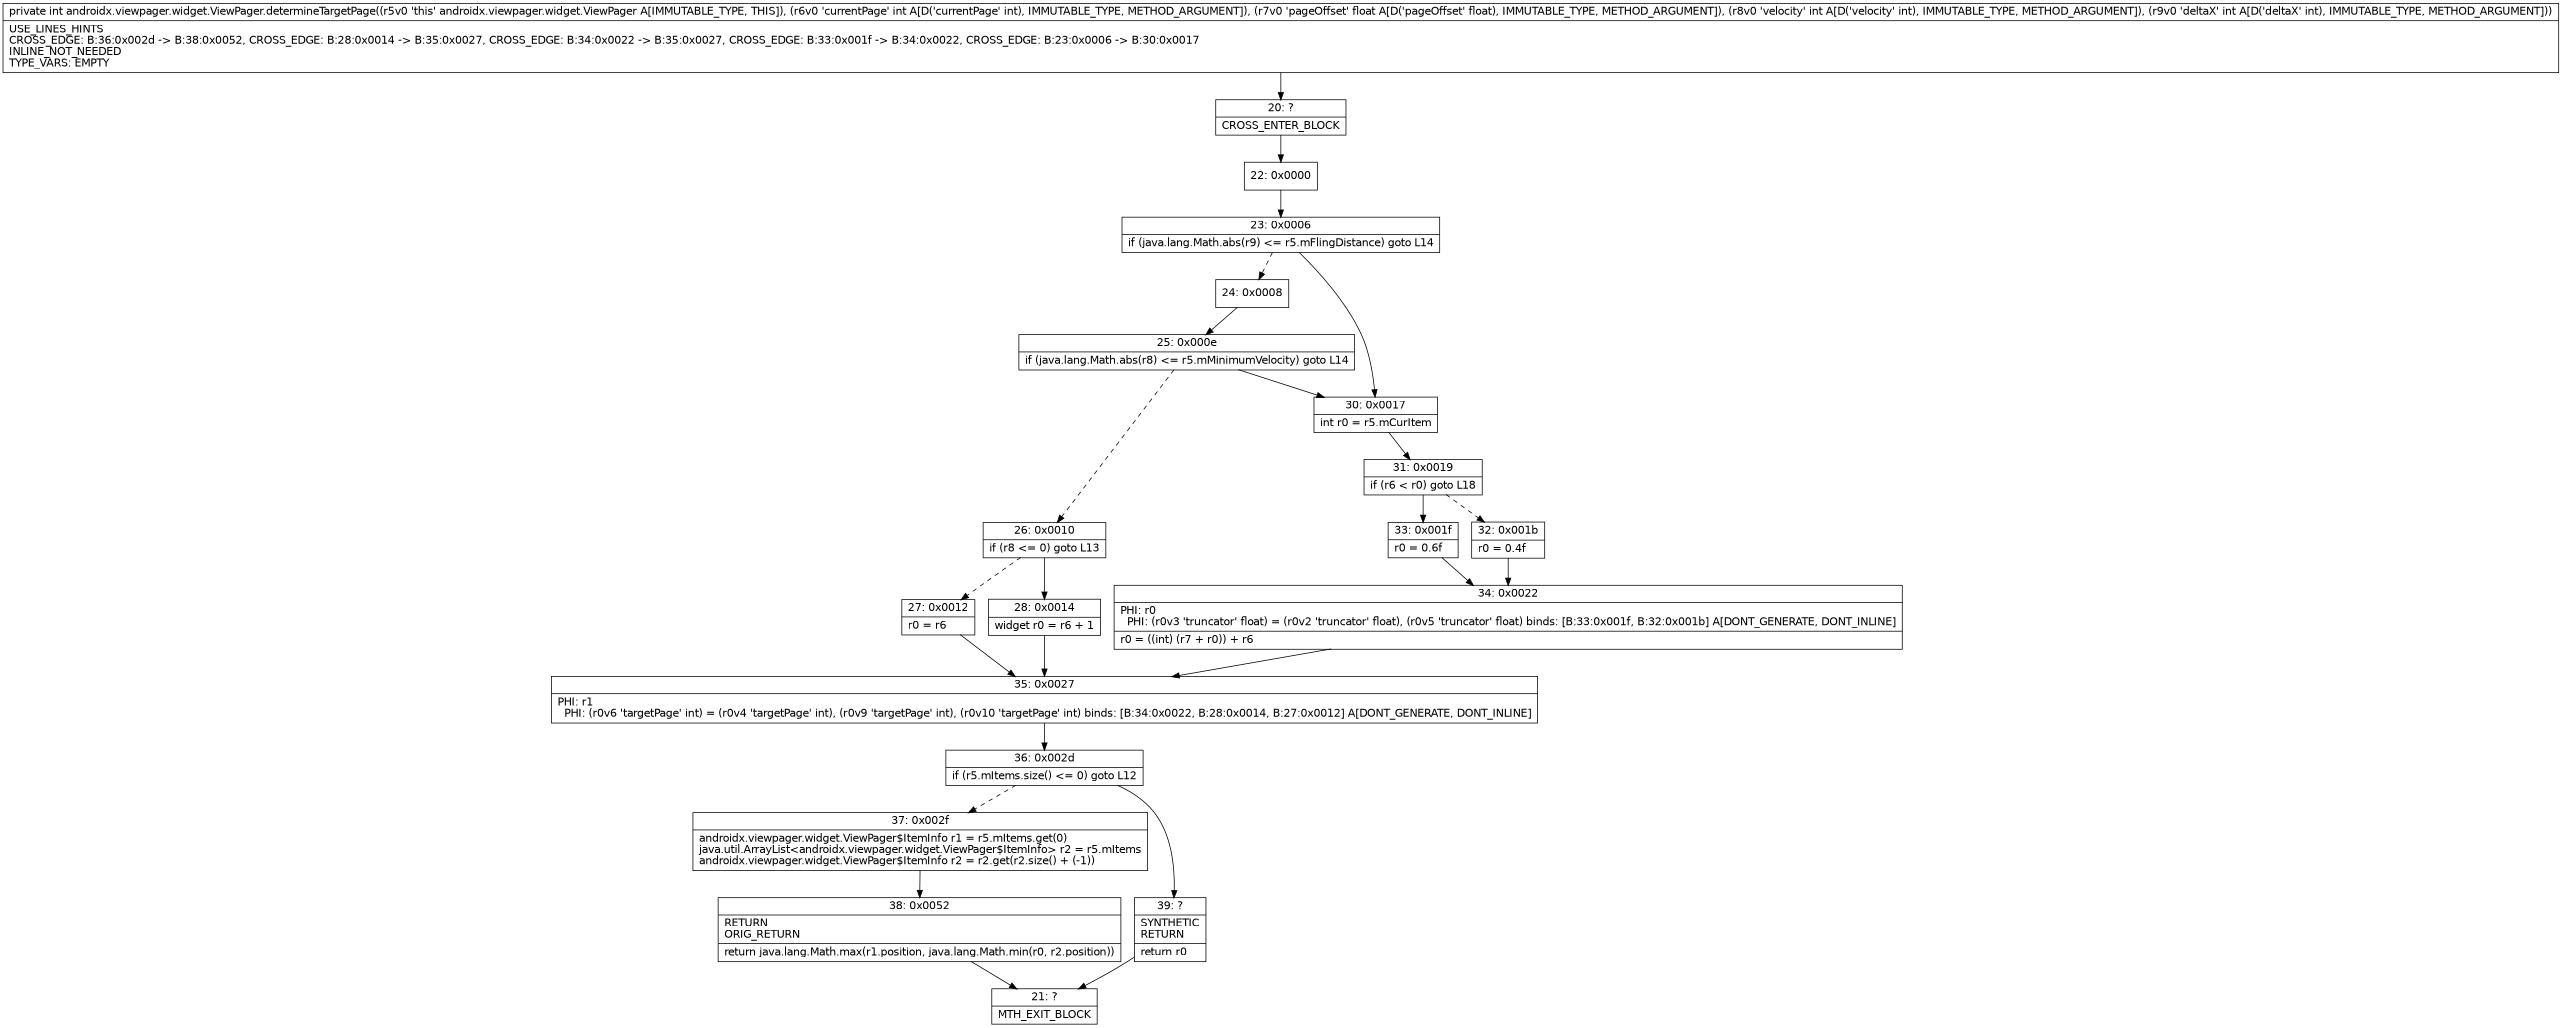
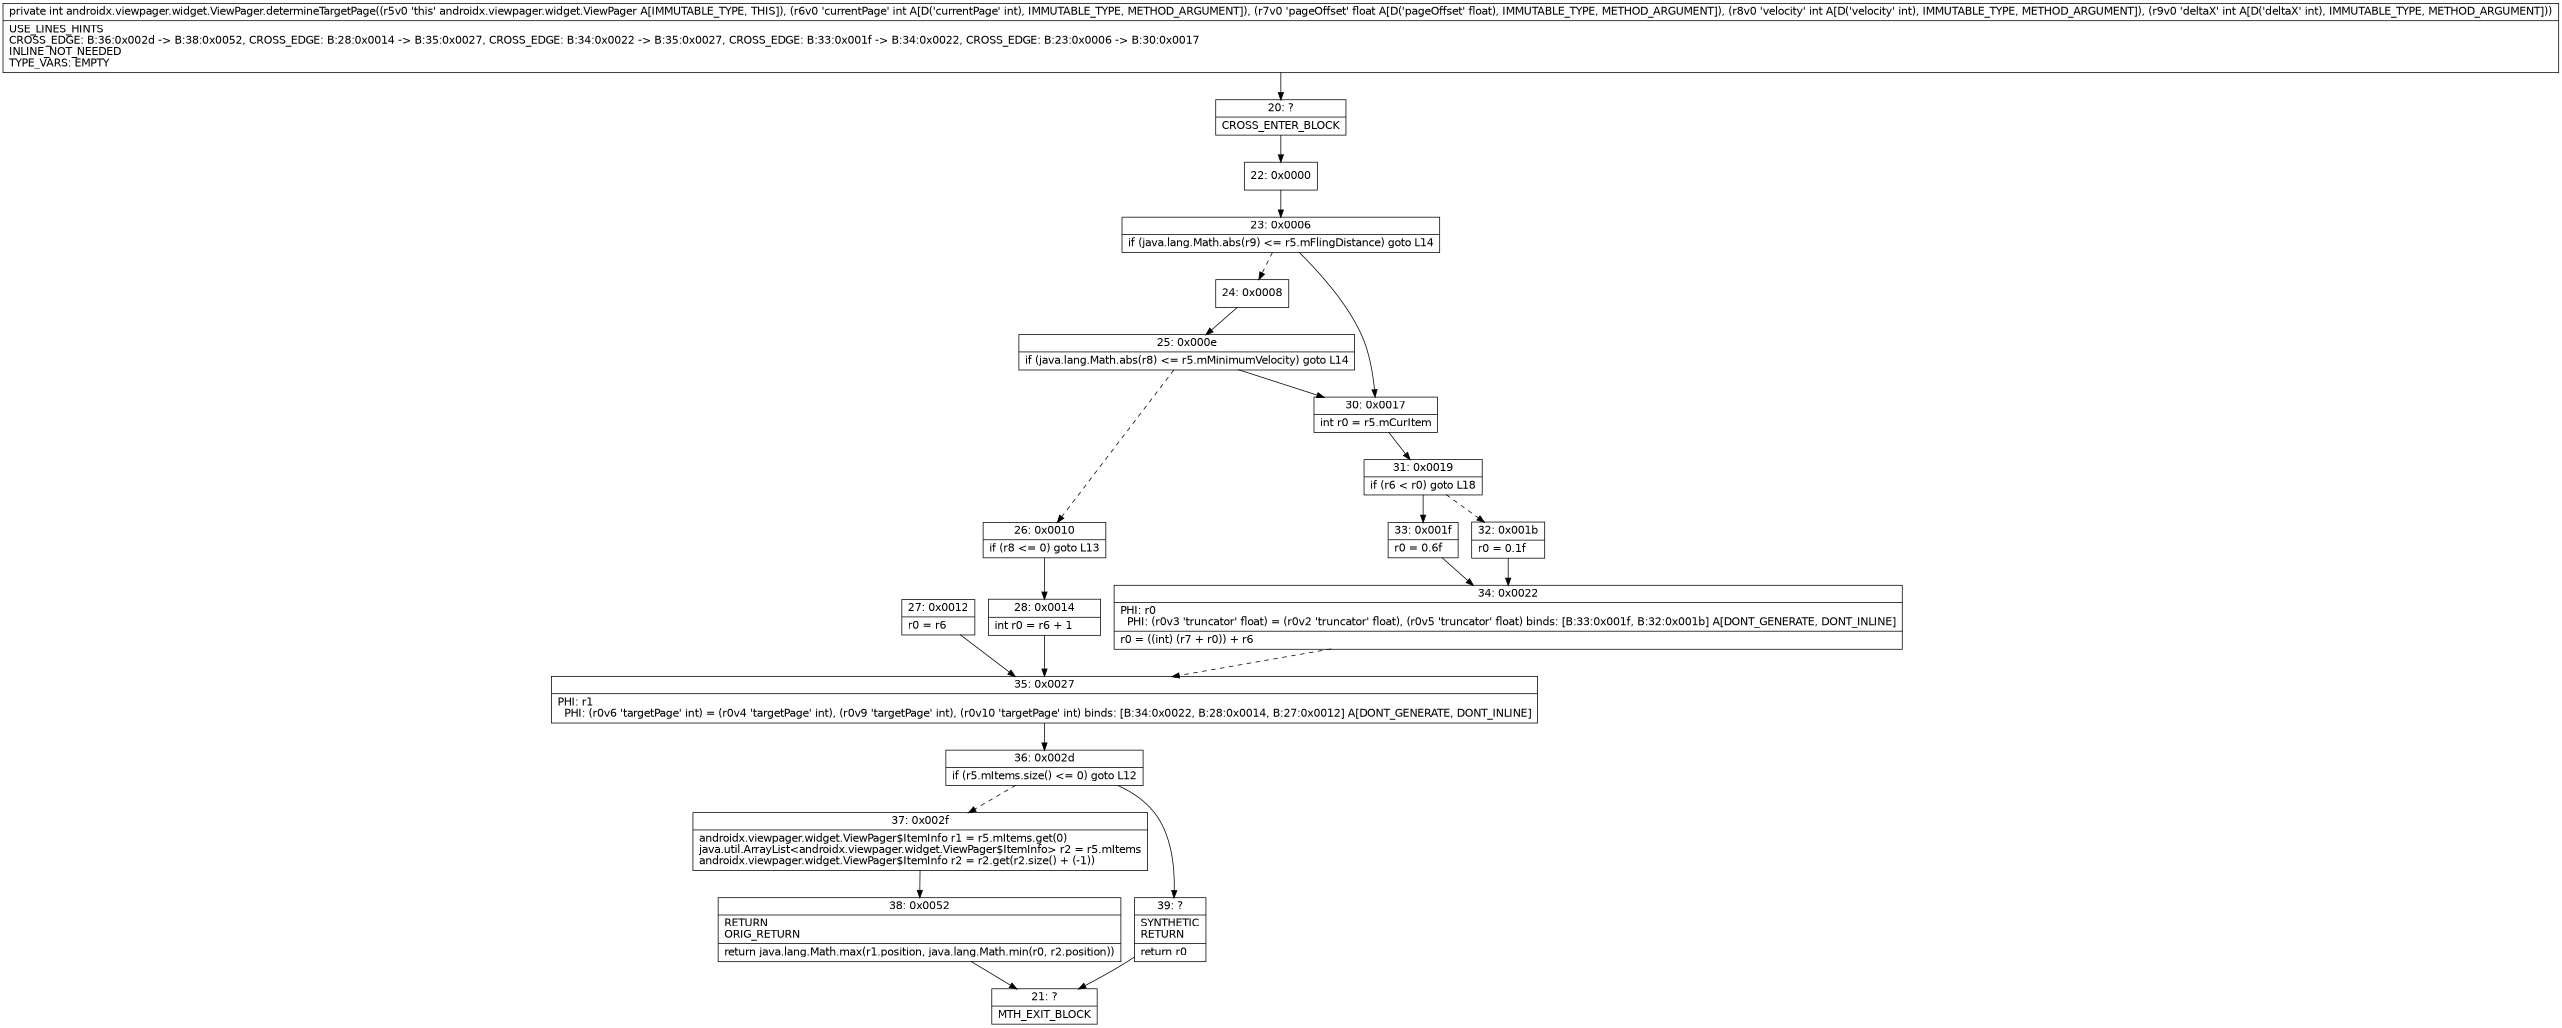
node "32: 0x001b": text "r0 = 0.4f" -> "r0 = 0.1f"
edge "26: 0x0010" -> "27: 0x0012": removed
node "28: 0x0014": text "widget r0 = r6 + 1" -> "int r0 = r6 + 1"
edge "34: 0x0022" -> "35: 0x0027": style solid -> dashed
